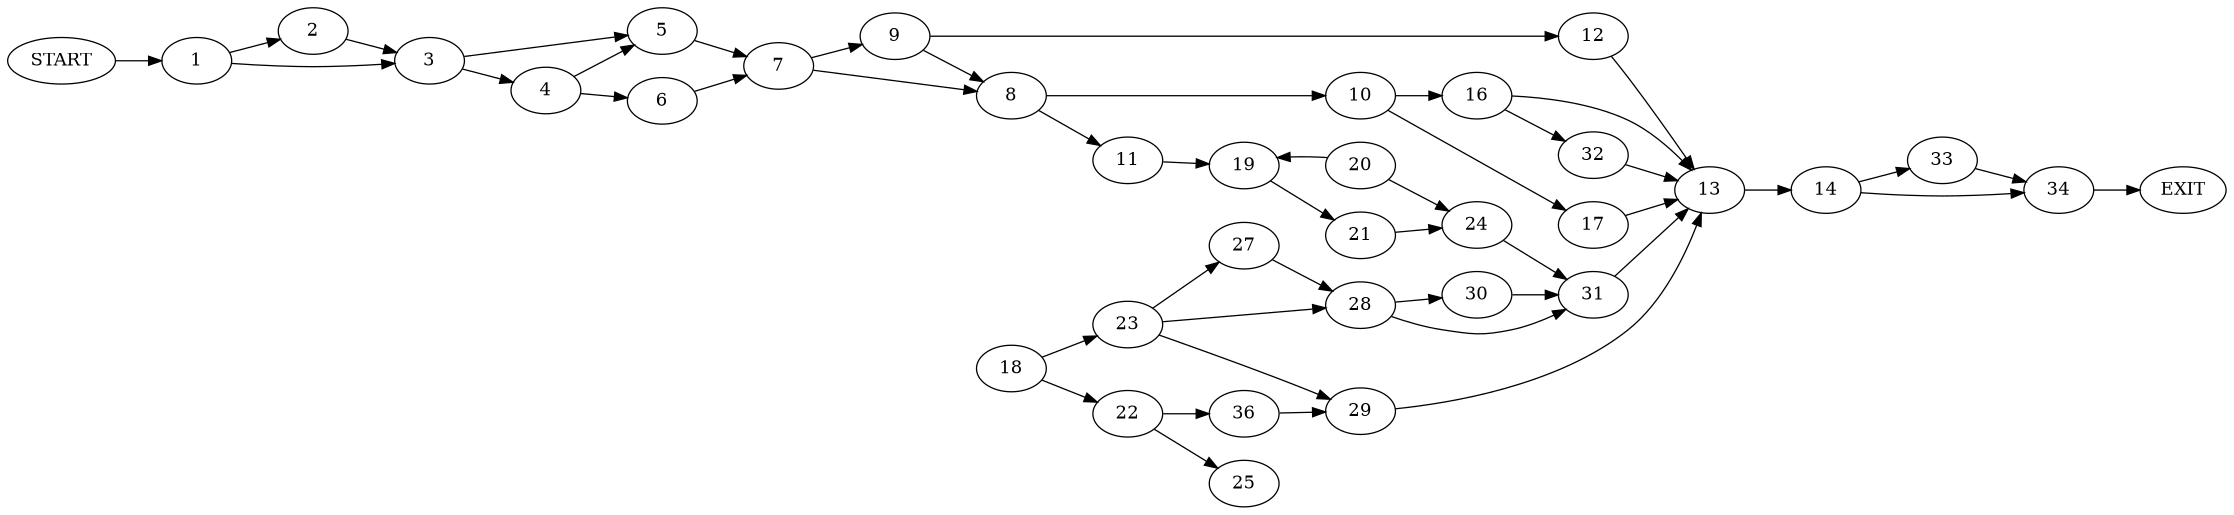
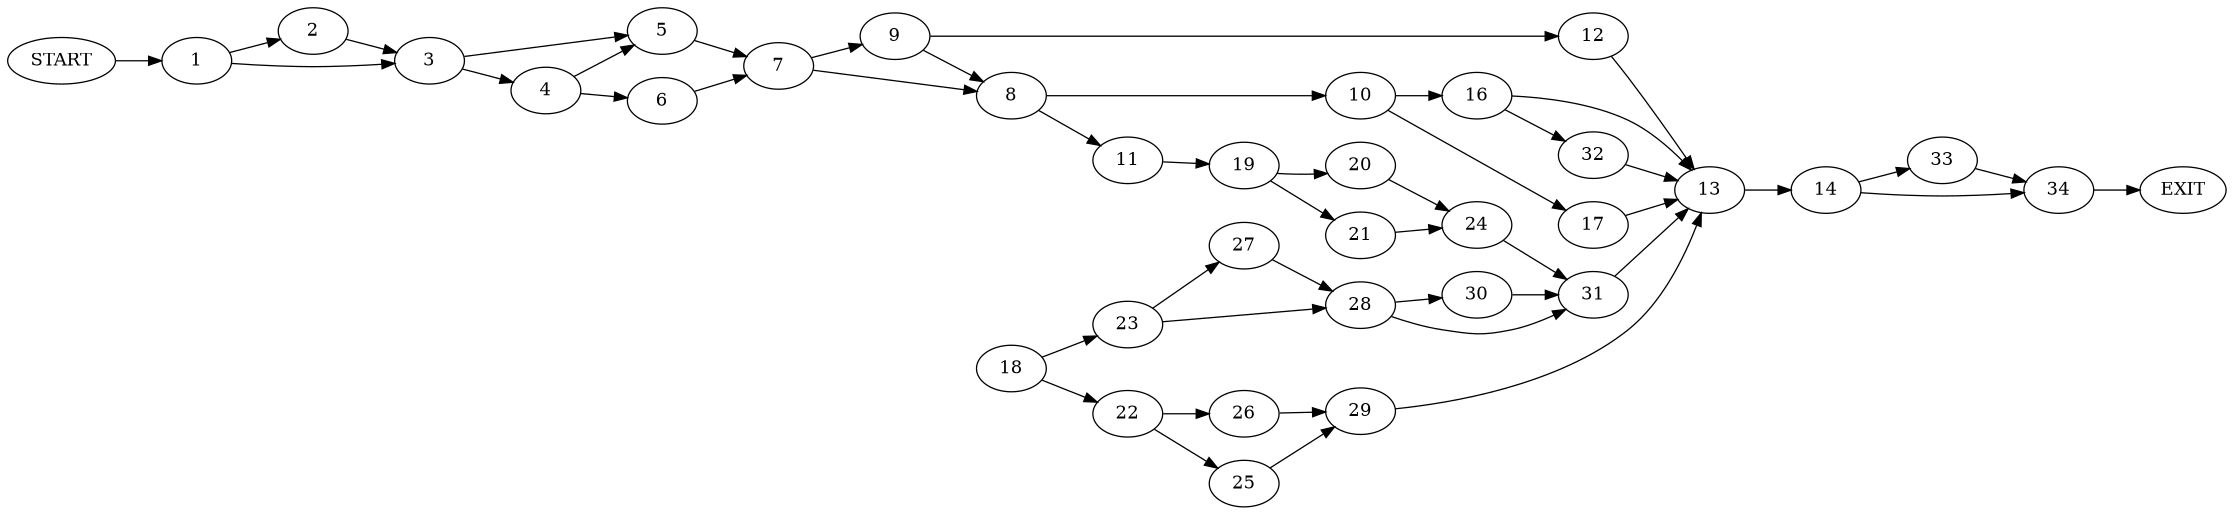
edge "20" -> "19": reversed
edge "23" -> "29": now "25" -> "29"
node "36": label "36" -> "26"
